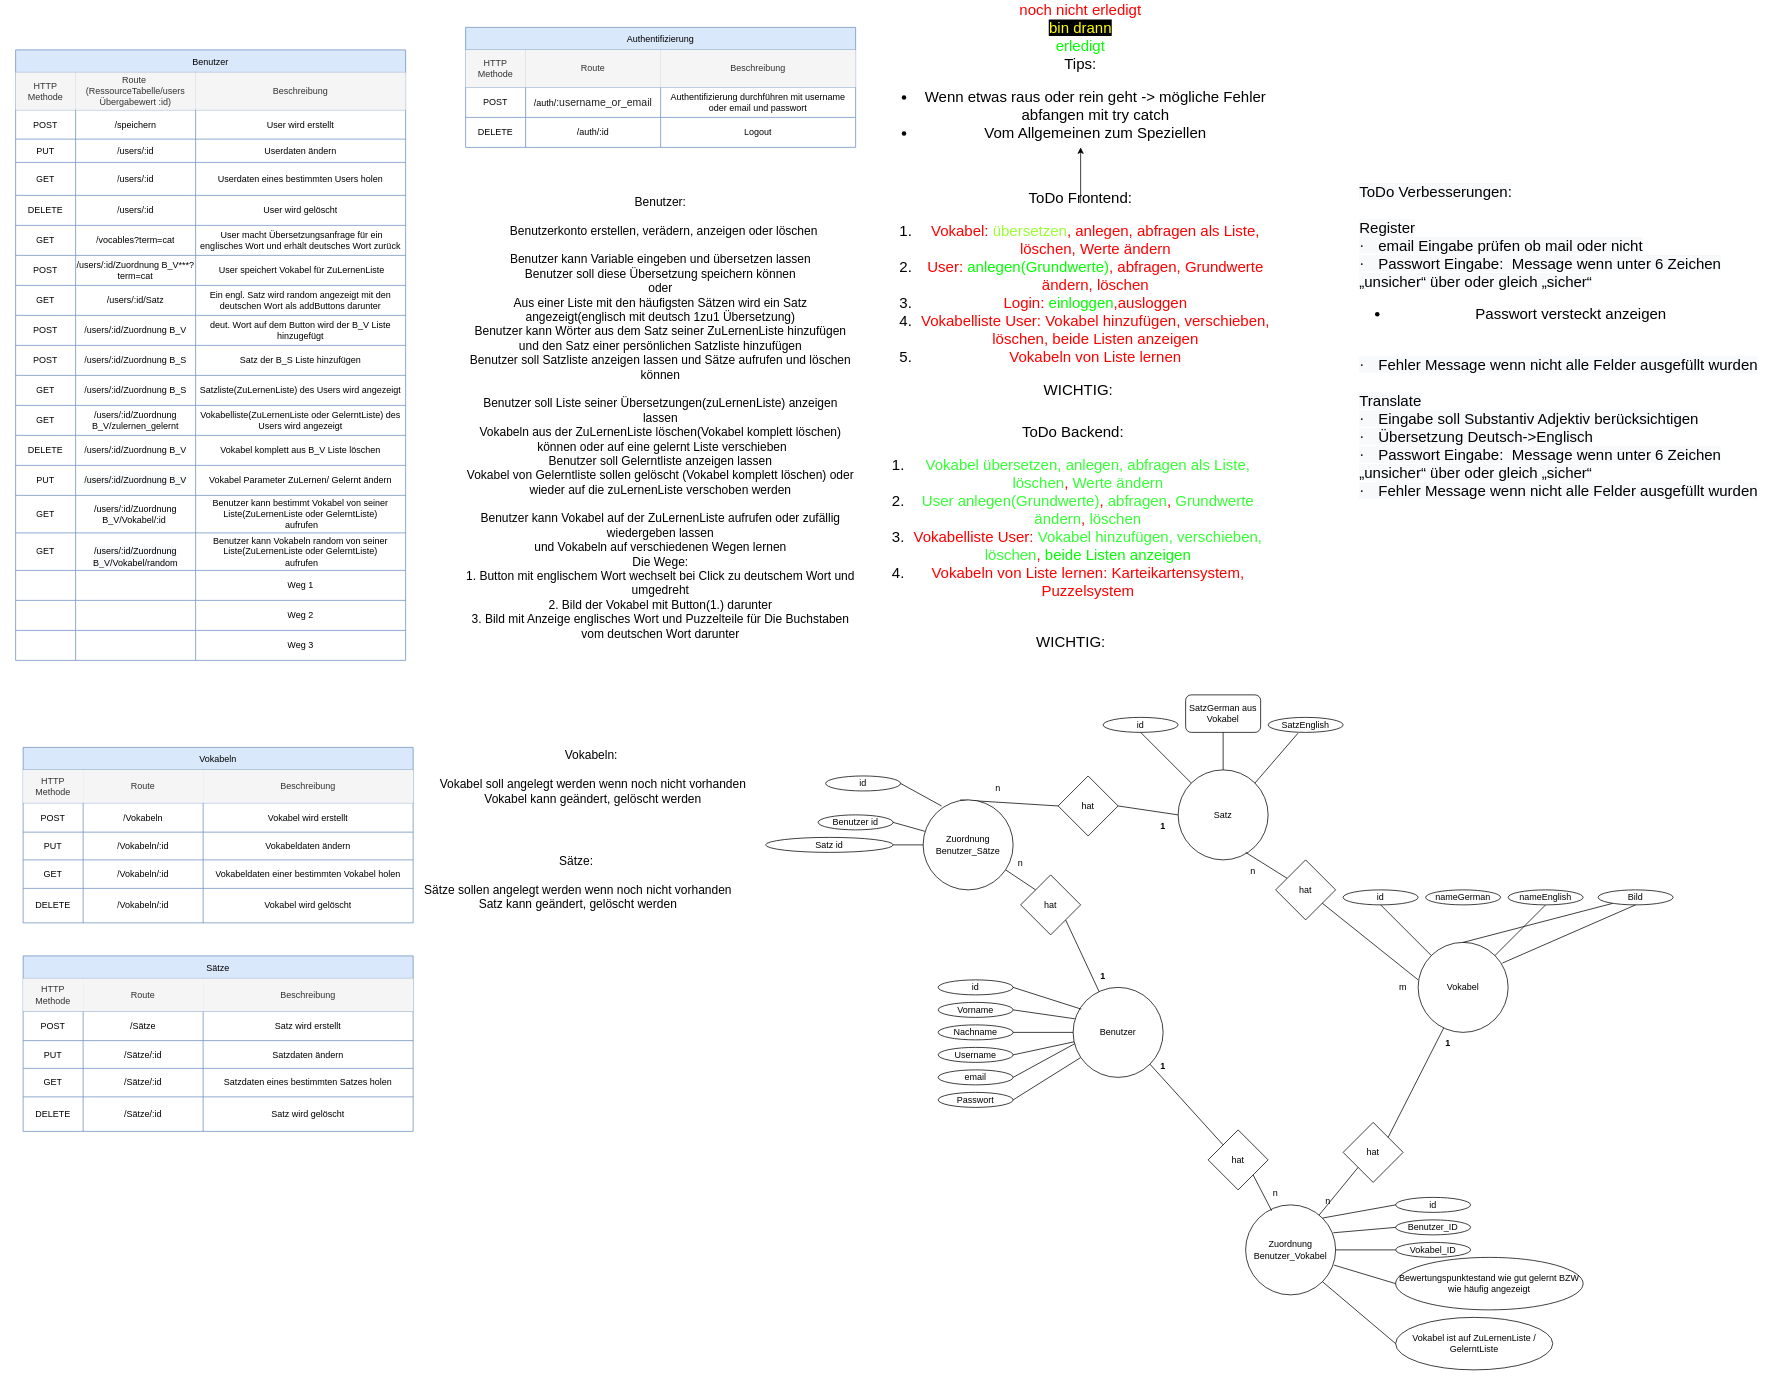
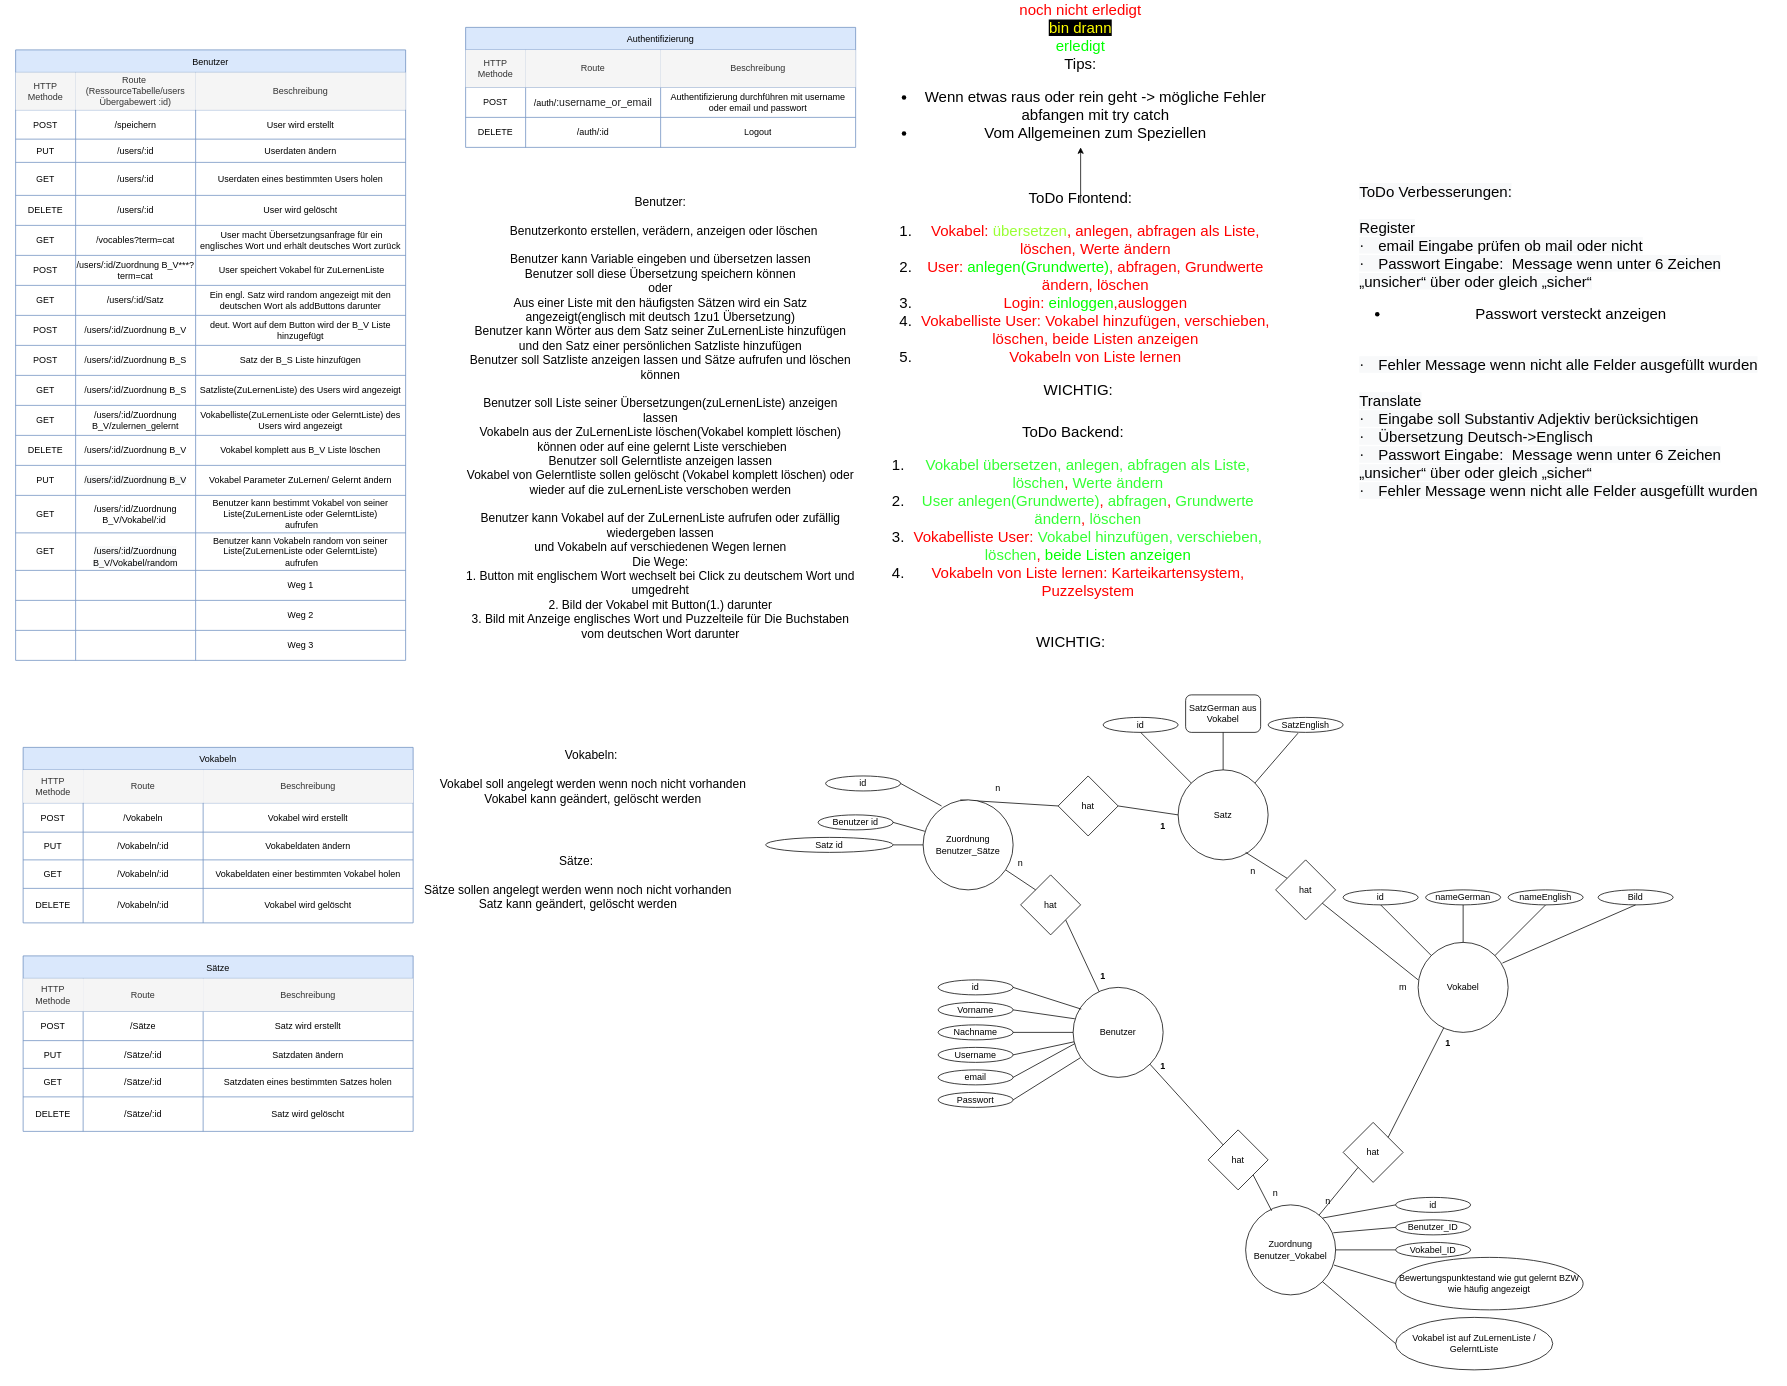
edge "Bild" -- "Vokabel": now "nameGerman" -- "Vokabel"
